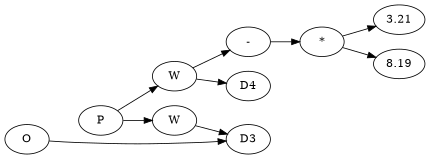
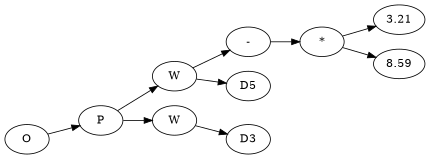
node "8.19": label "8.19" -> "8.59"
node "D4": label "D4" -> "D5"
edge "O" -> "D3": now "O" -> "P"
